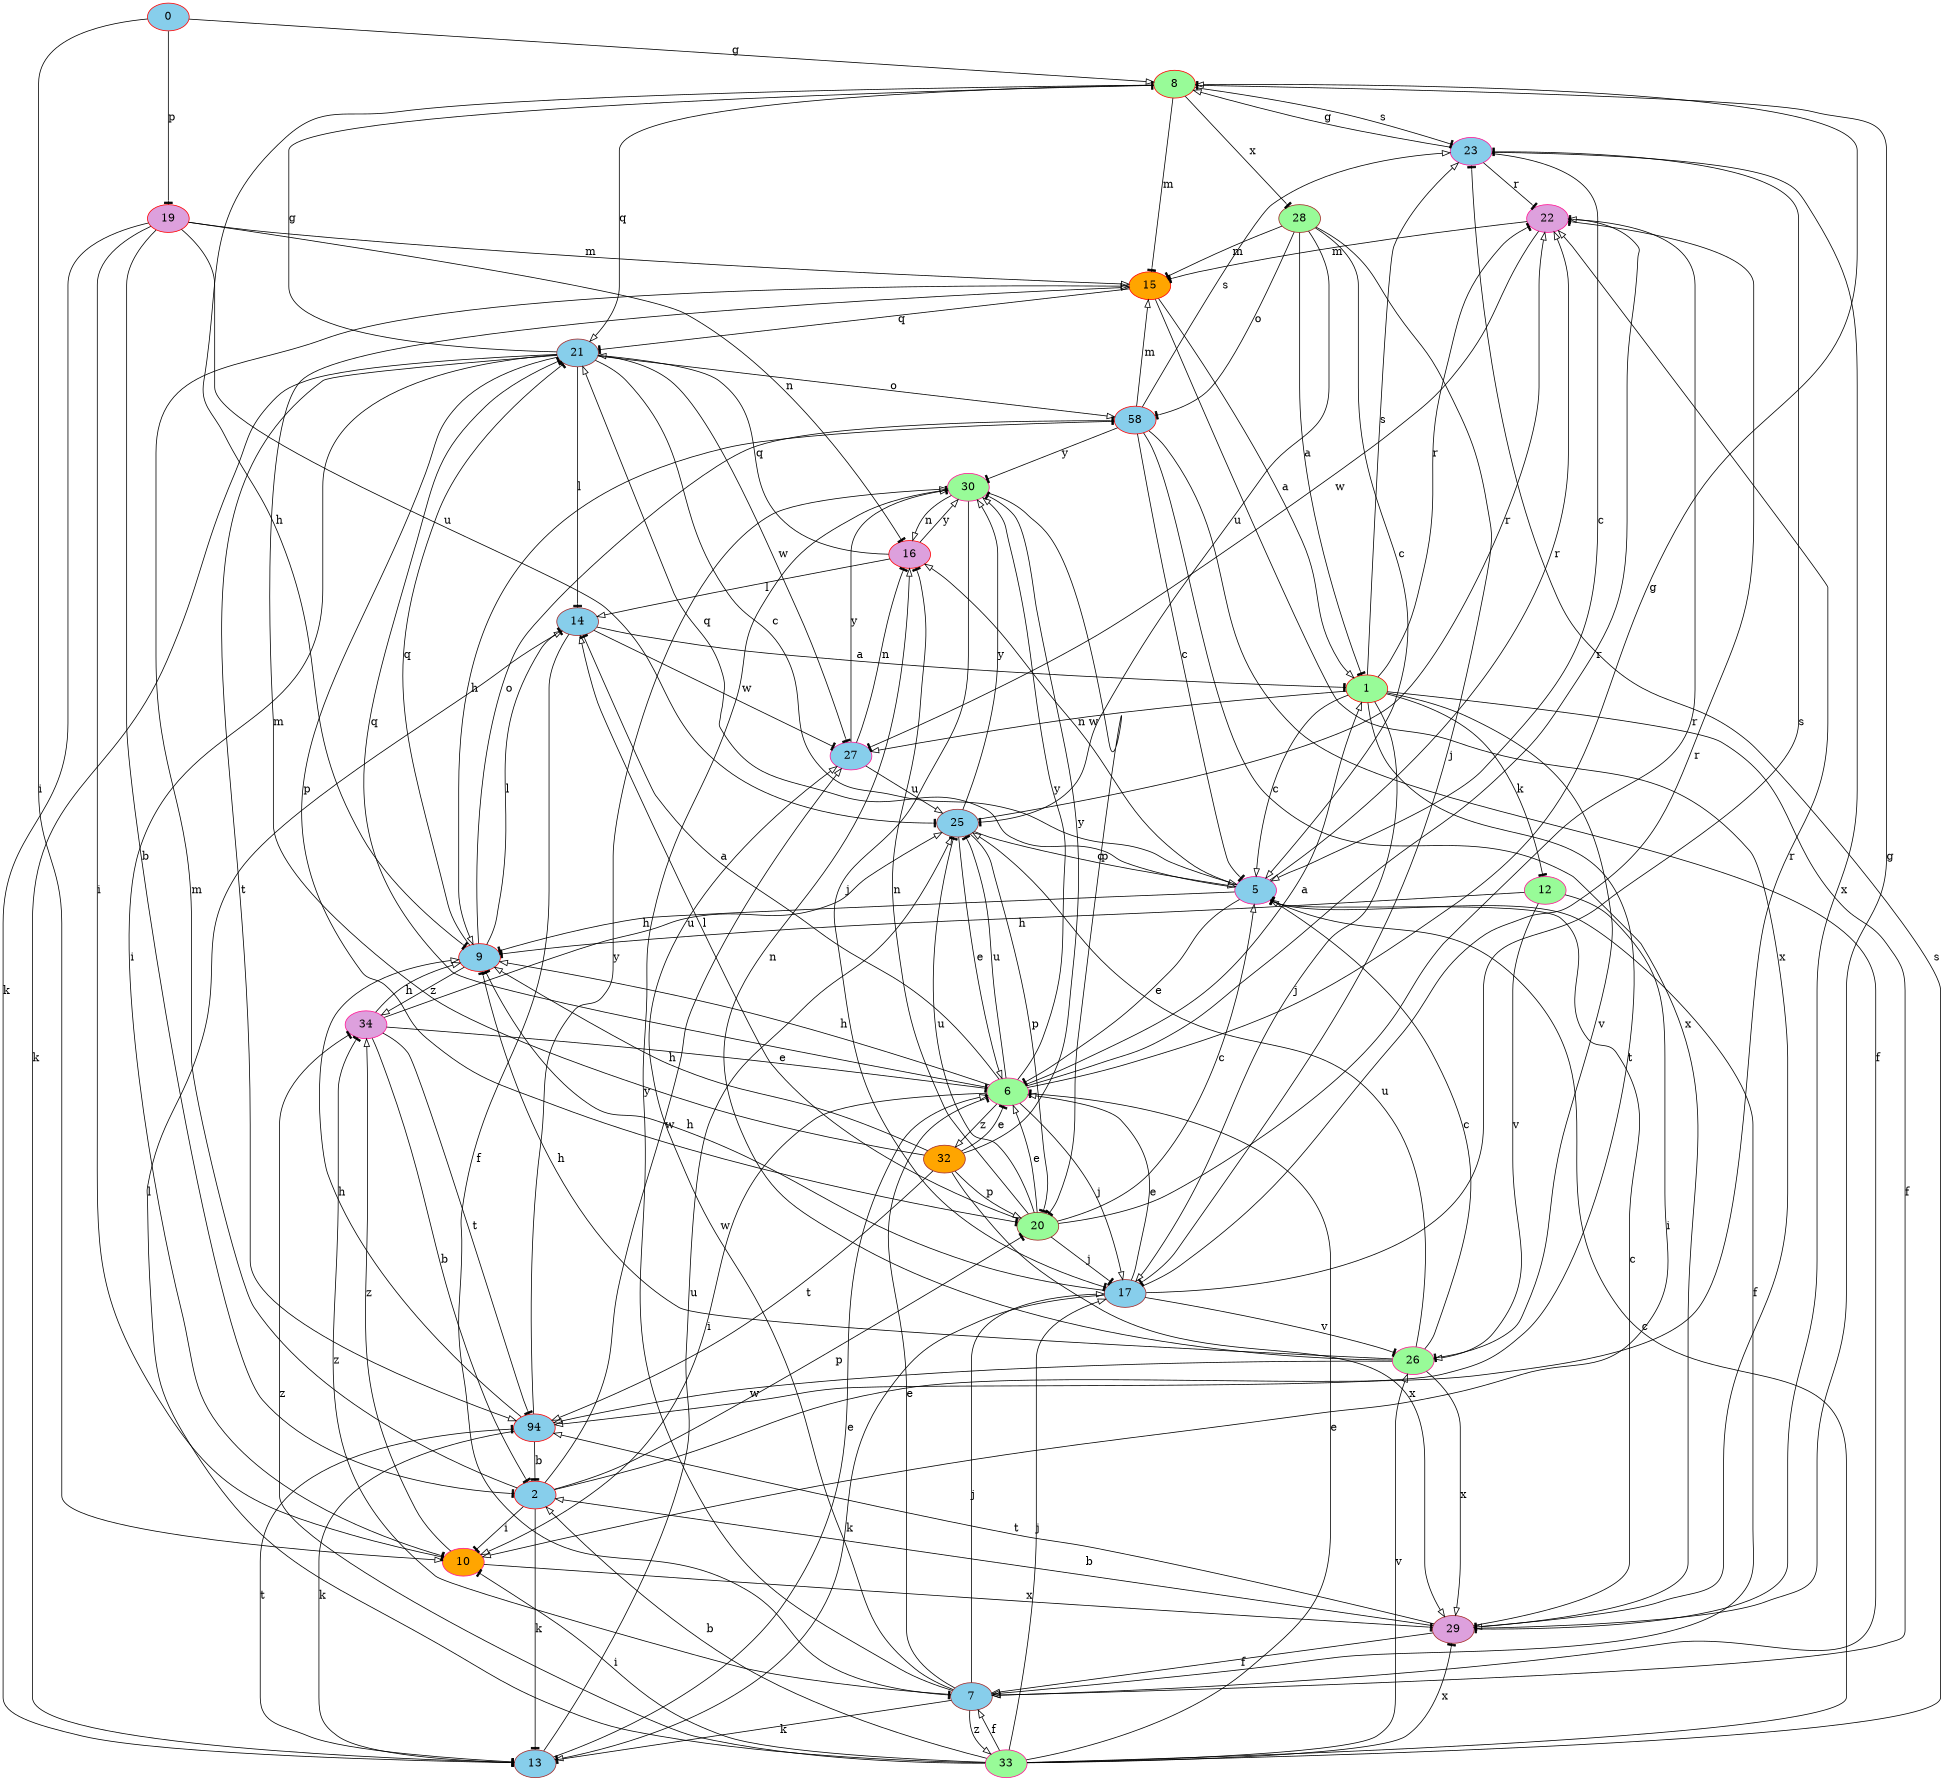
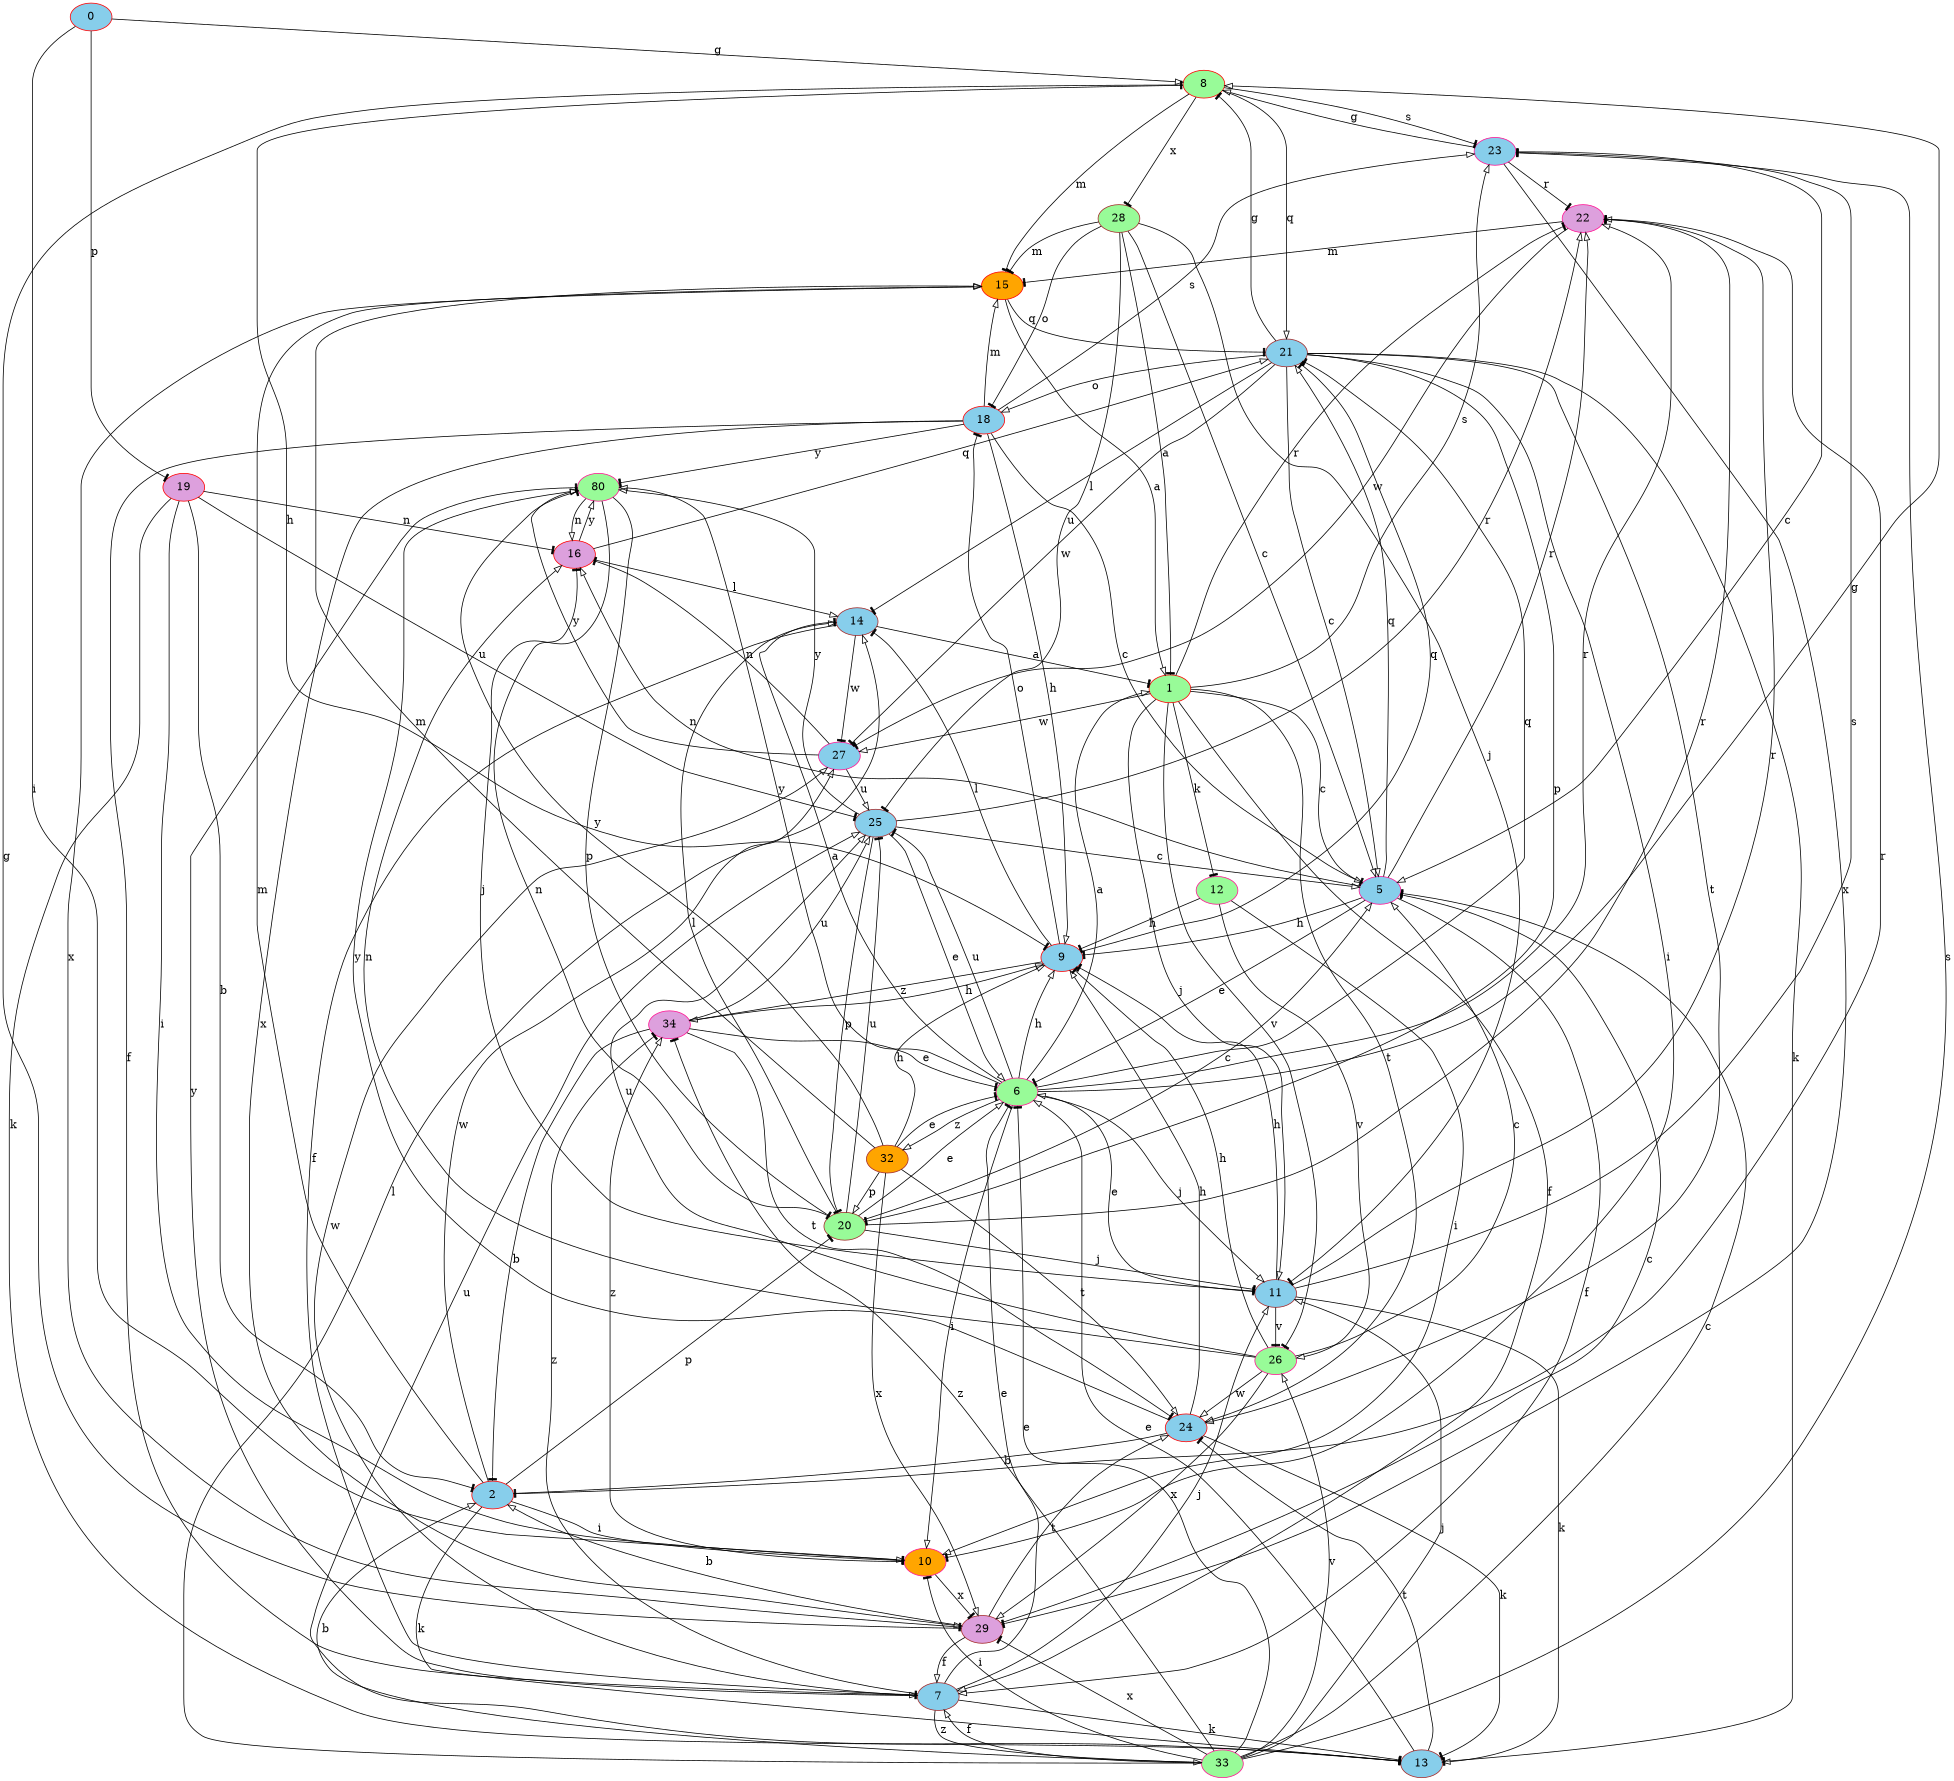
edge "19" -> "15": removed, label "m"
node "58": label "58" -> "18"
node "30": label "30" -> "80"
node "17": label "17" -> "11"
node "94": label "94" -> "24"
